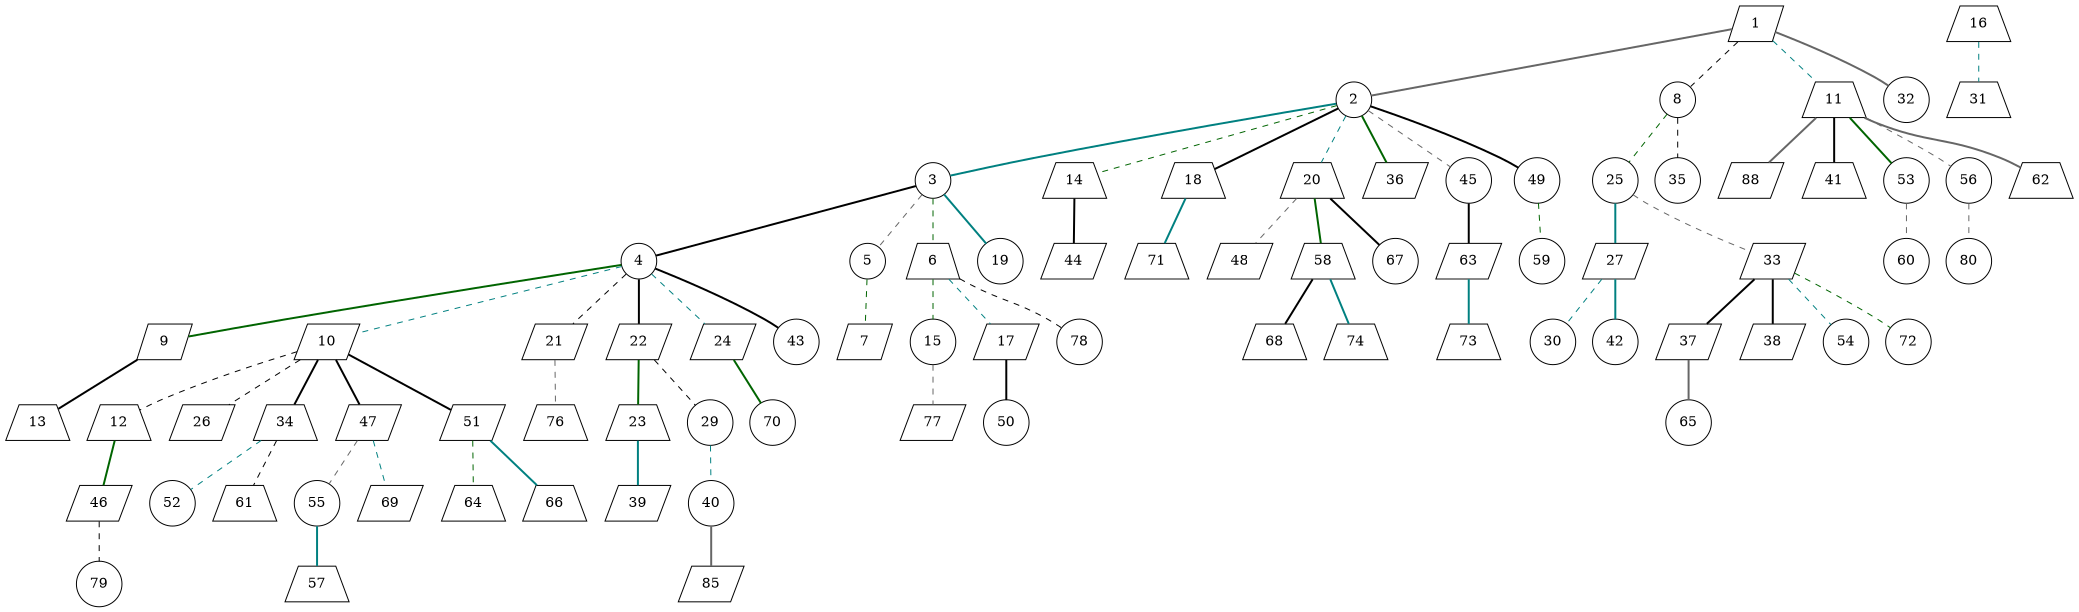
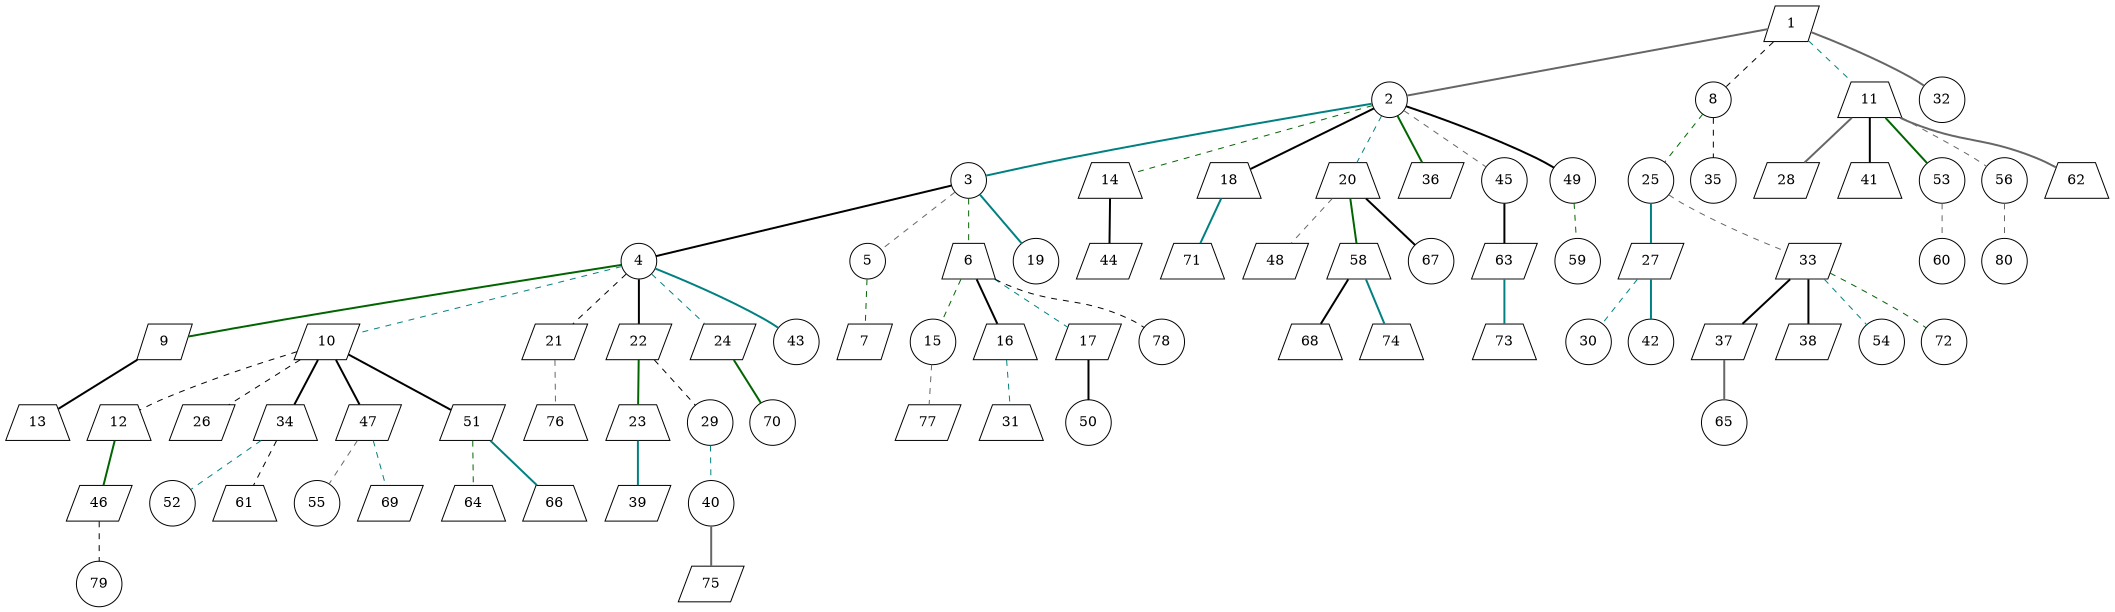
node "88": label "88" -> "28"
edge "4" -- "43": color black -> teal
edge "6" -- "16": added
node "57": removed
node "85": label "85" -> "75"
